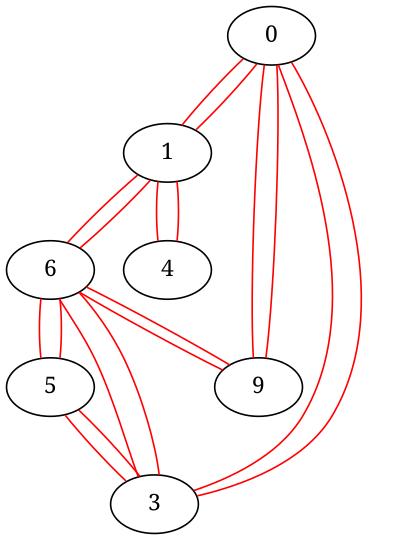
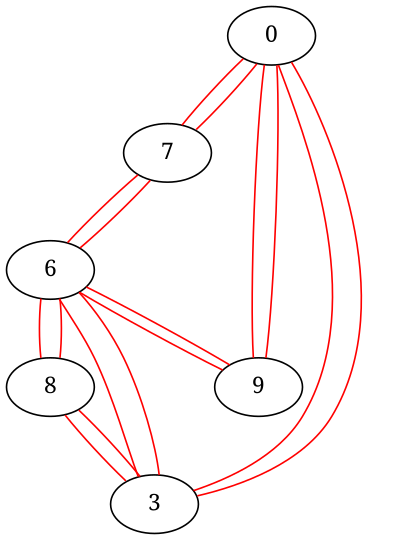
node "1": label "1" -> "7"
node "4": removed
node "5": label "5" -> "8"
